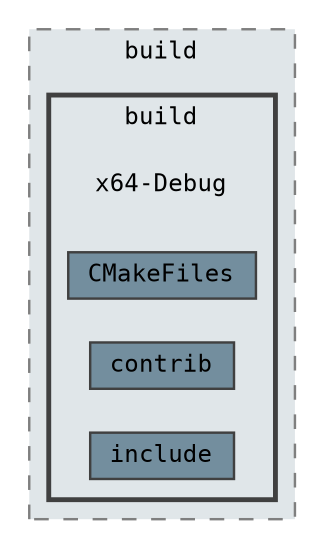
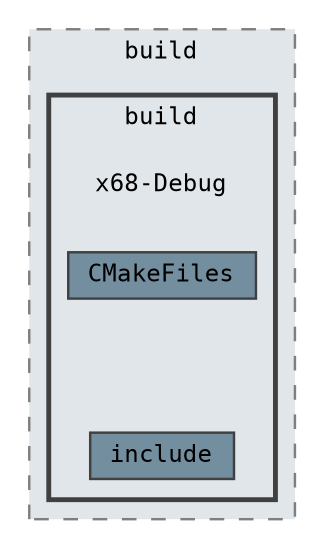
node "x64-Debug": label "x64-Debug" -> "x68-Debug"
node "contrib": removed
